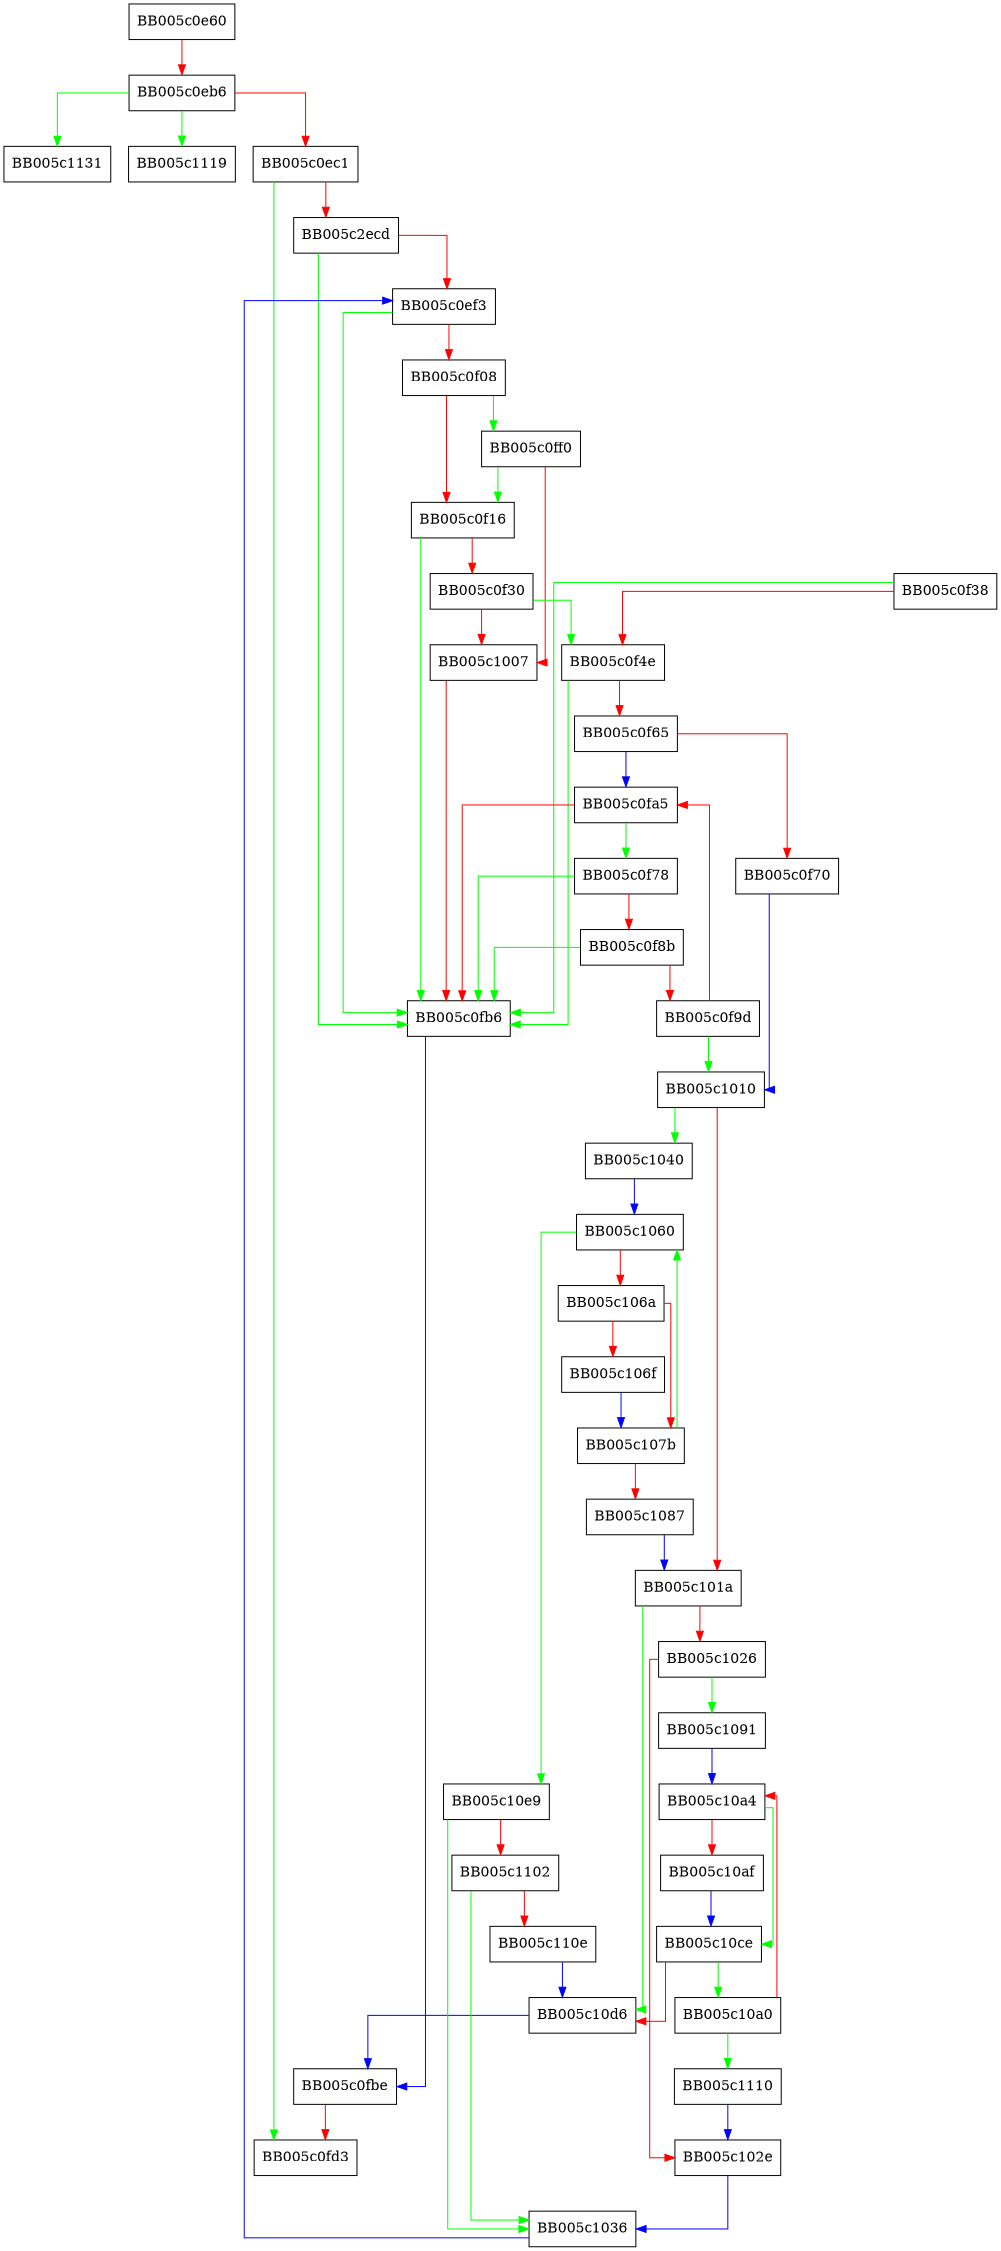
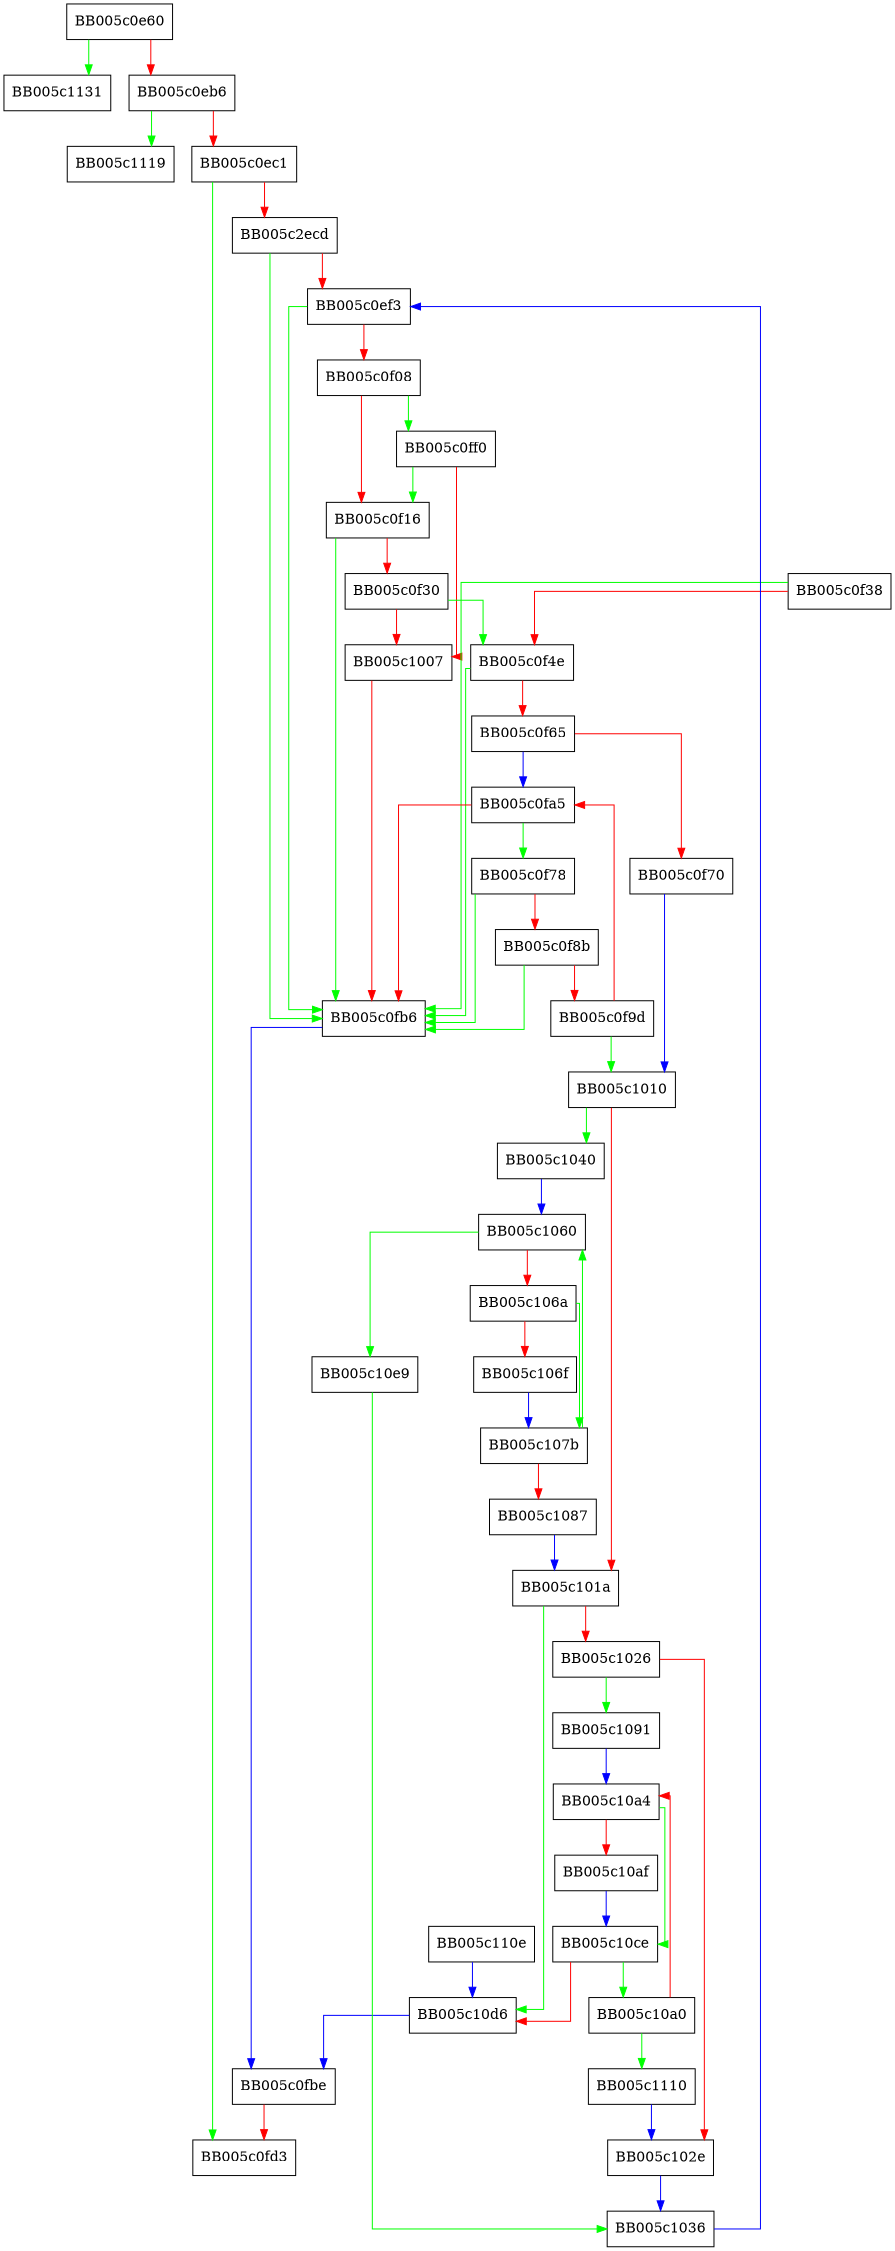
edge "BB005c0eb6" -> "BB005c1131": now "BB005c0e60" -> "BB005c1131"
edge "BB005c106a" -> "BB005c107b": color red -> green
node "BB005c1102": removed
